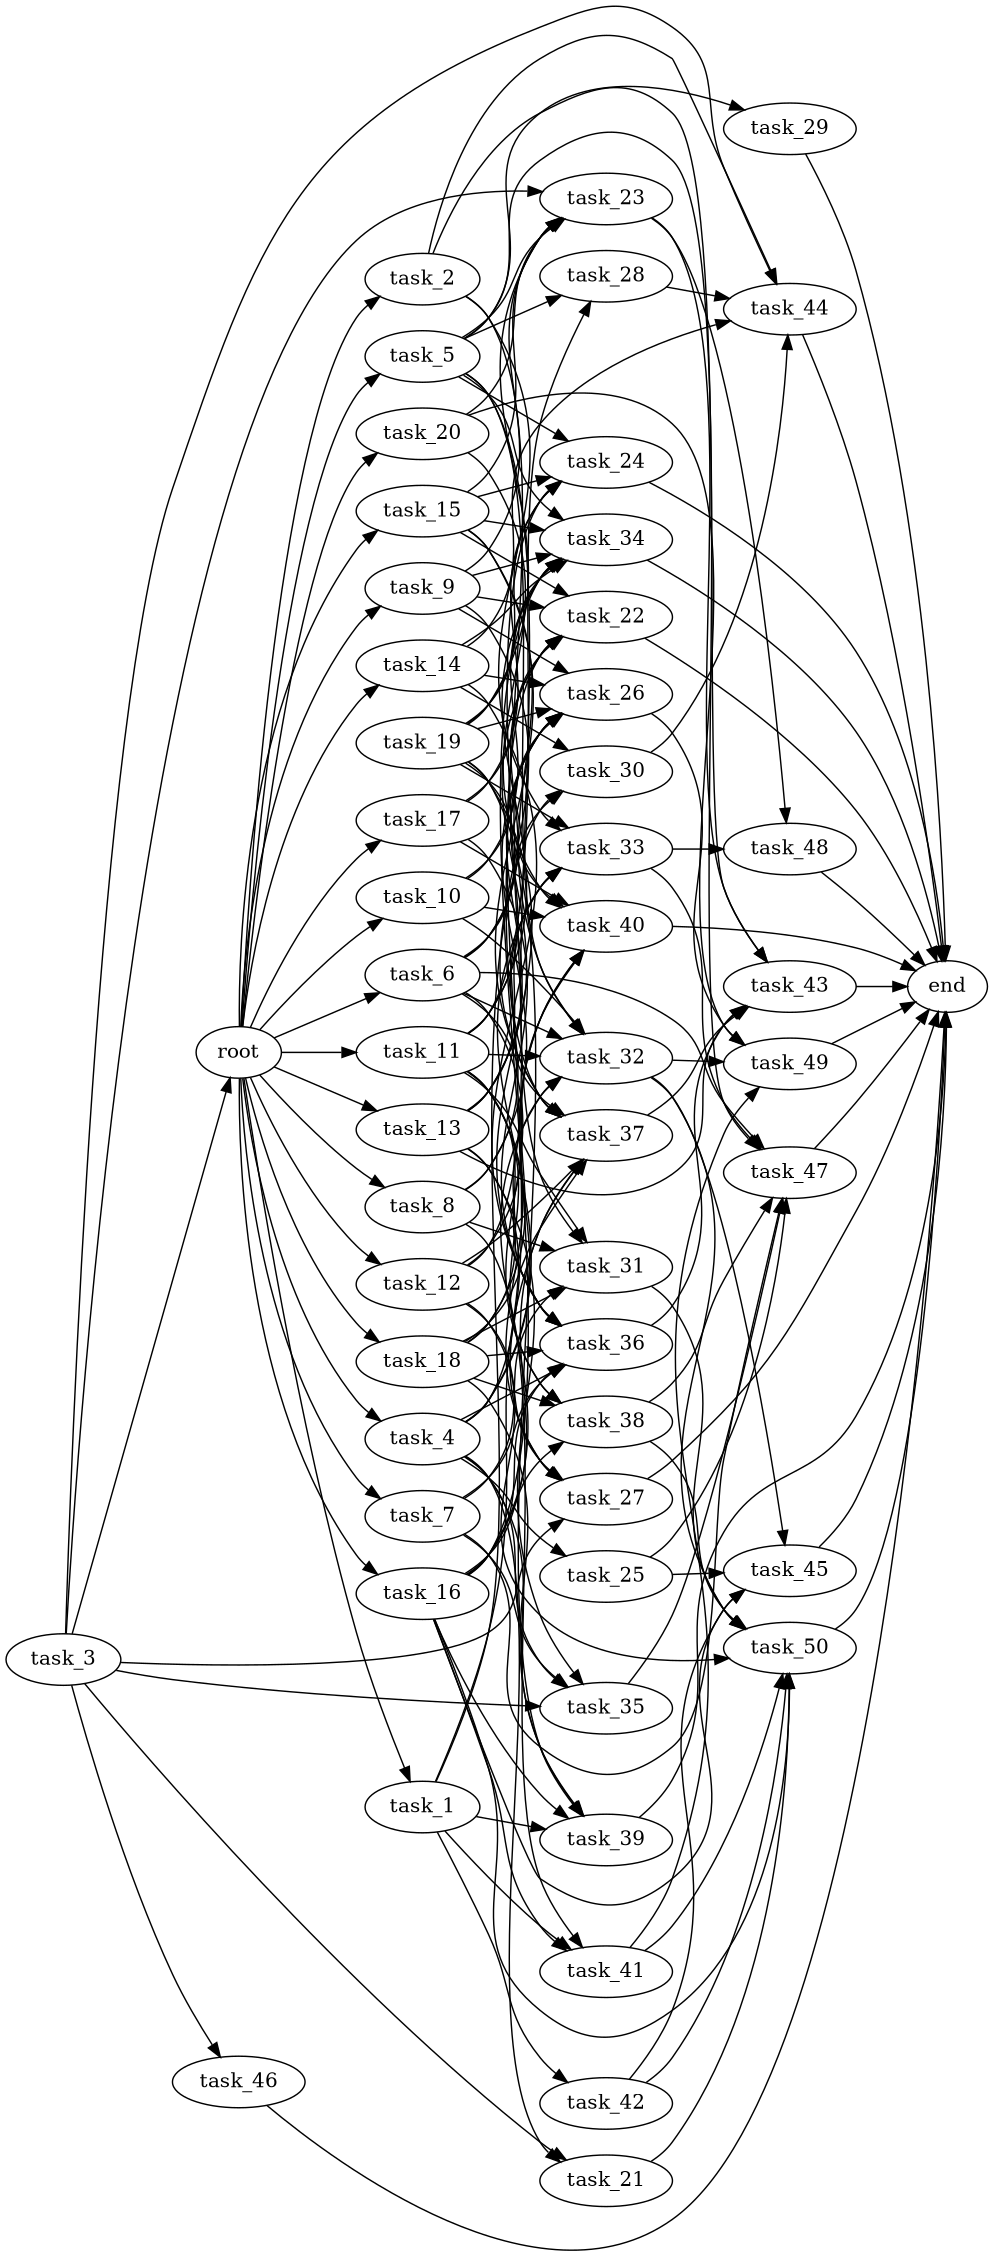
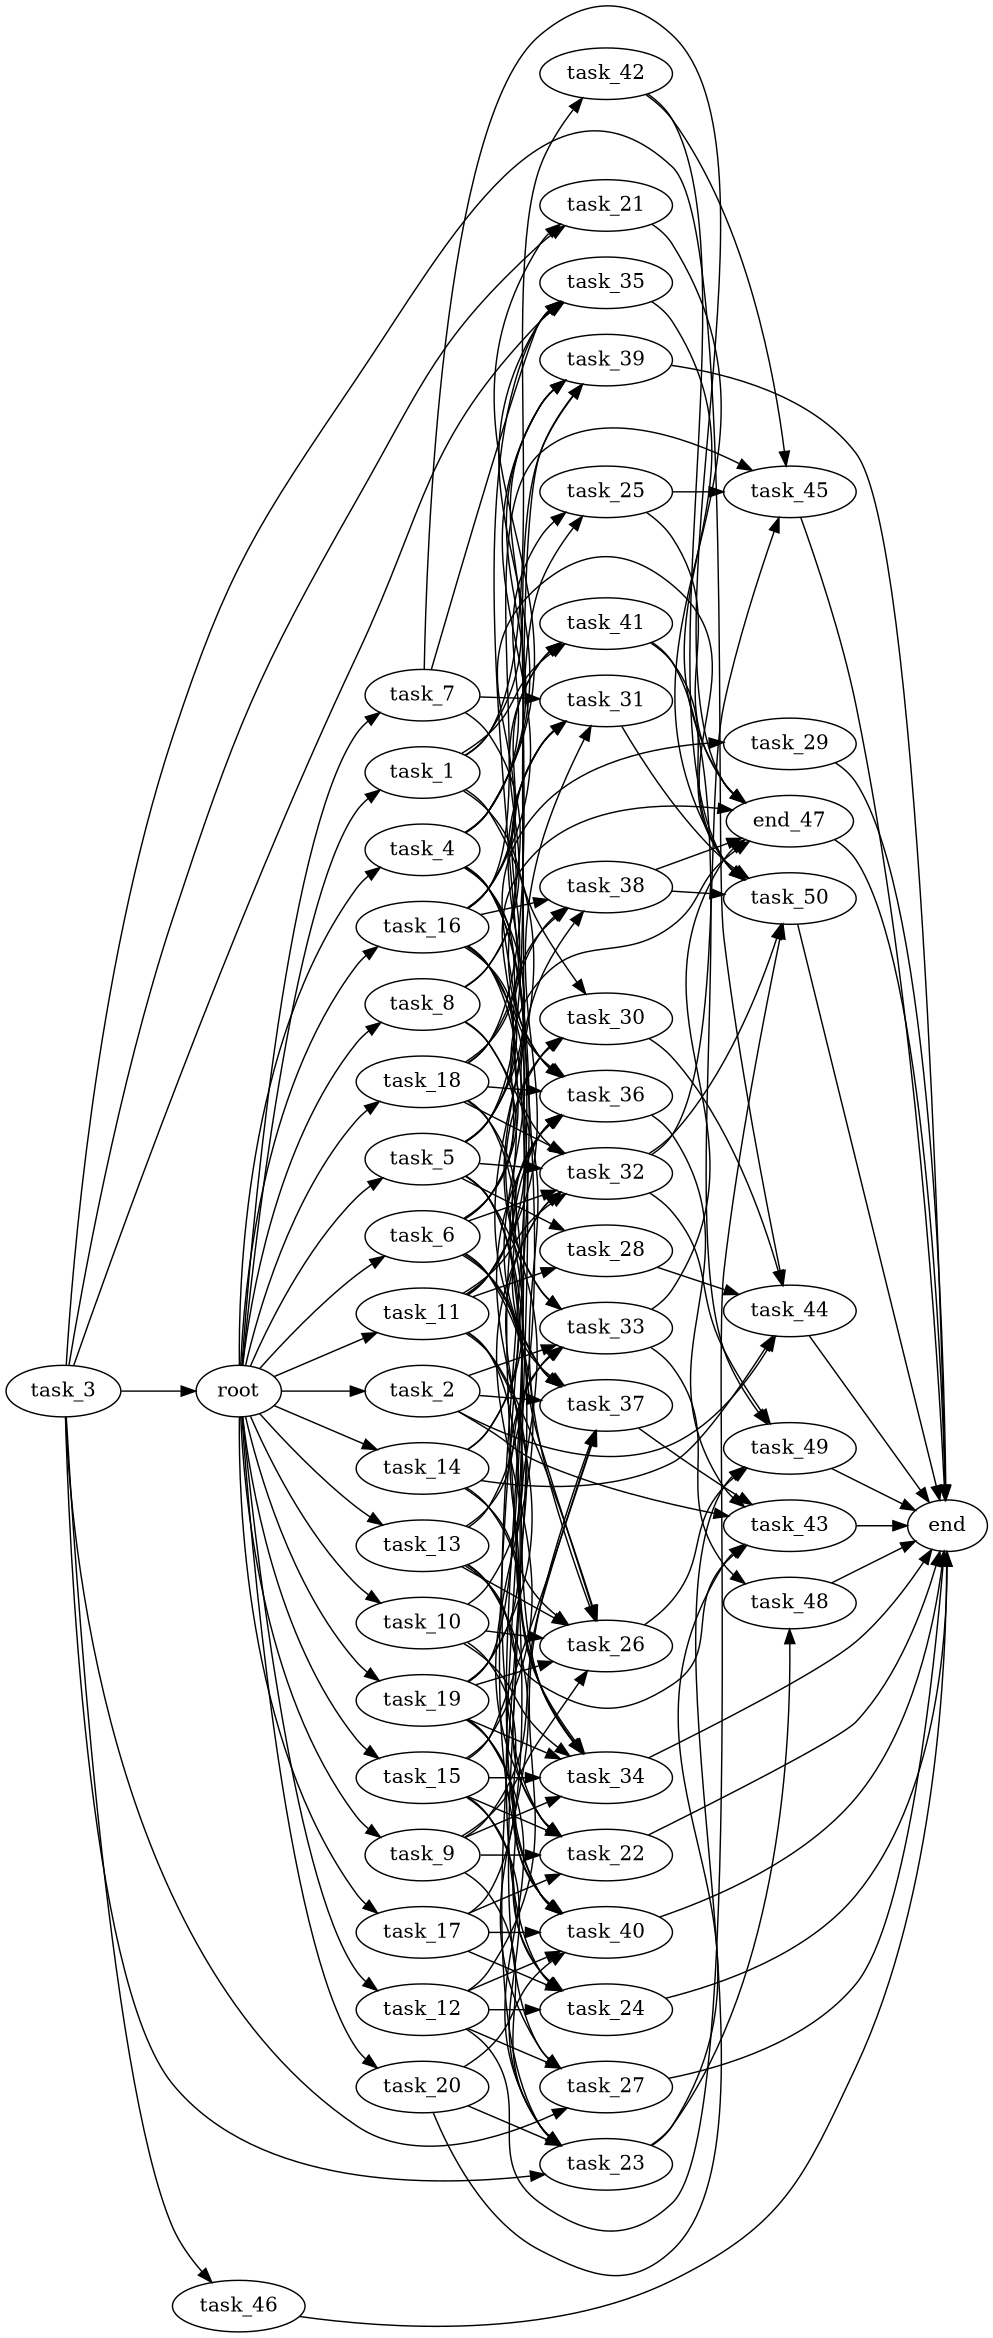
edge "task_5" -> "task_25": added
node "task_47": label "task_47" -> "end_47"
edge "root" -> "task_19": added
